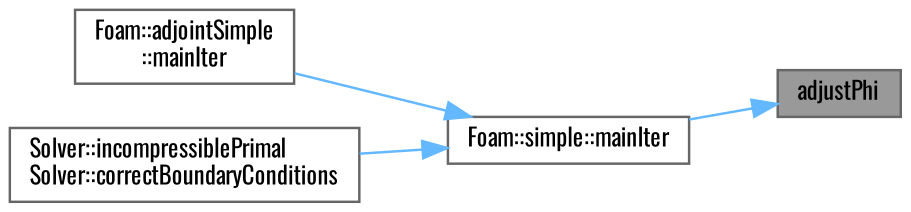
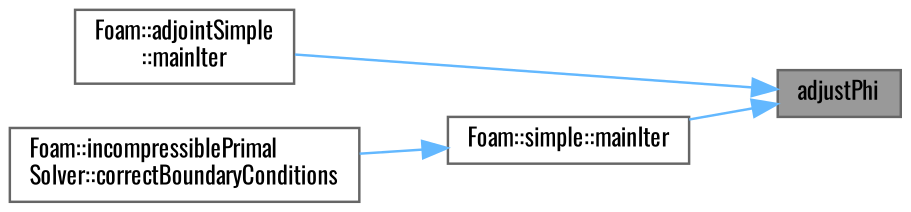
edge "Foam::adjointSimple ::mainIter" -> "Foam::simple::mainIter": now "Foam::adjointSimple ::mainIter" -> "adjustPhi"
node "Solver::incompressiblePrimal Solver::correctBoundaryConditions": label "Solver::incompressiblePrimal Solver::correctBoundaryConditions" -> "Foam::incompressiblePrimal Solver::correctBoundaryConditions"
